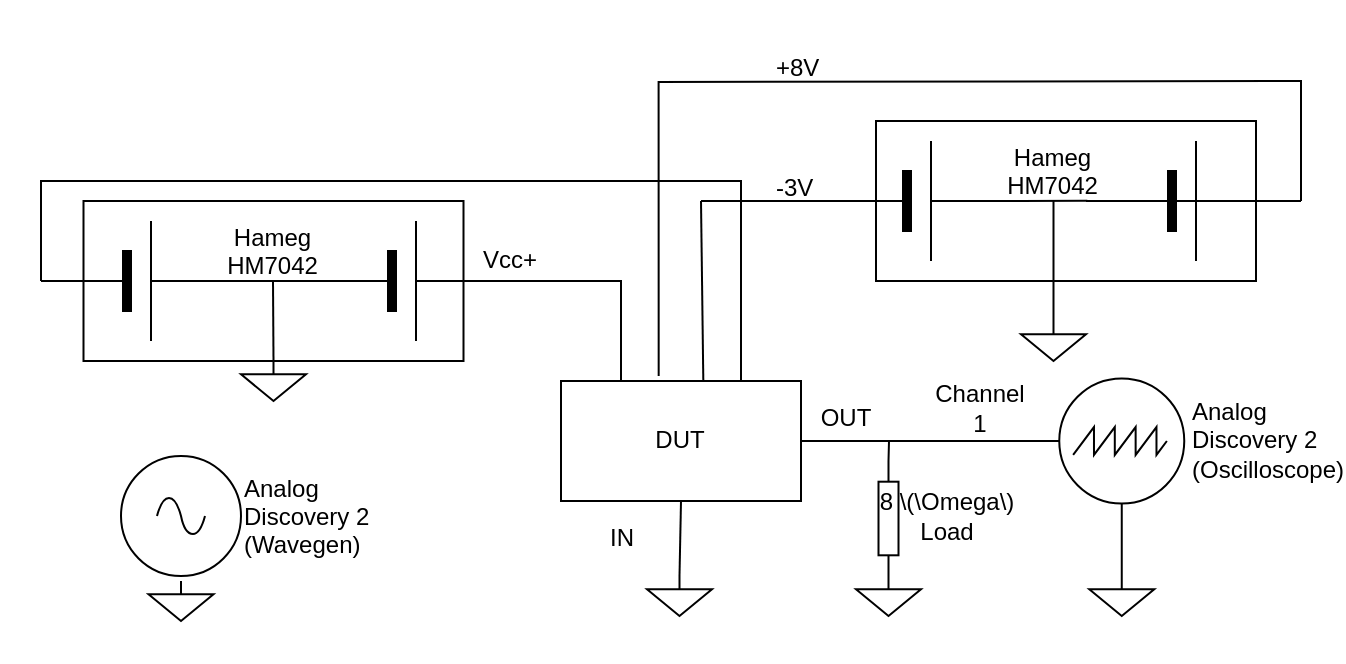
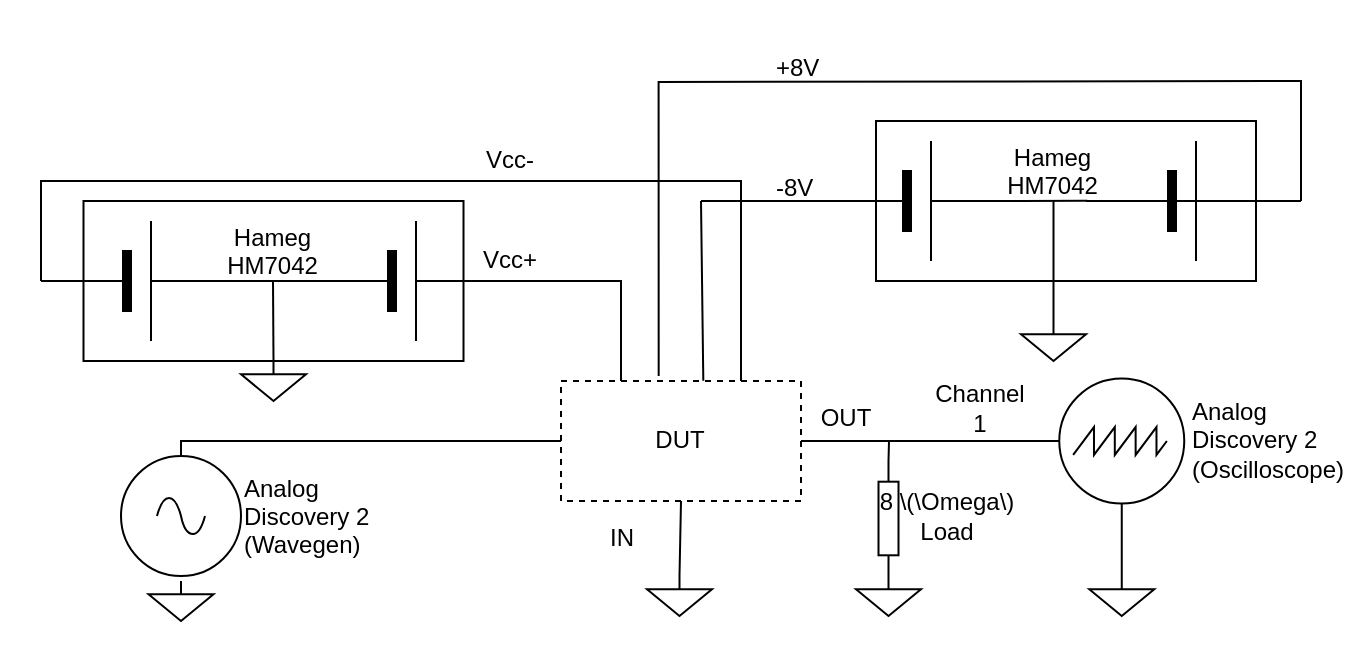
node "Vcc-": added
node "-3V": label "-3V" -> "-8V"
edge "DUT" -- "Analog Discovery 2 (Wavegen)": added
node "DUT": style solid -> dashed
